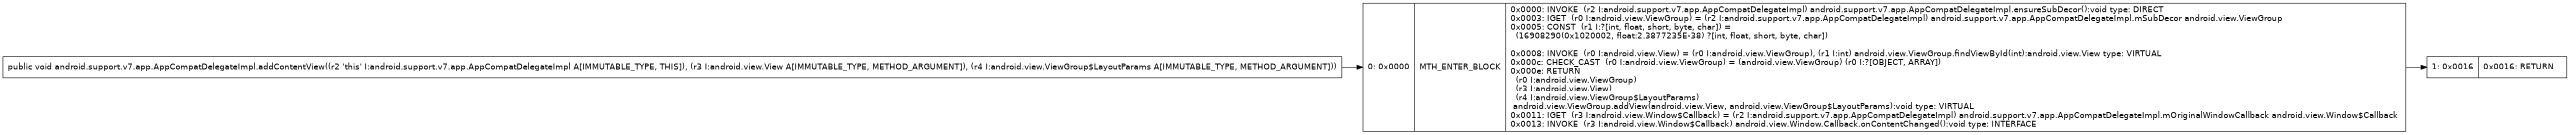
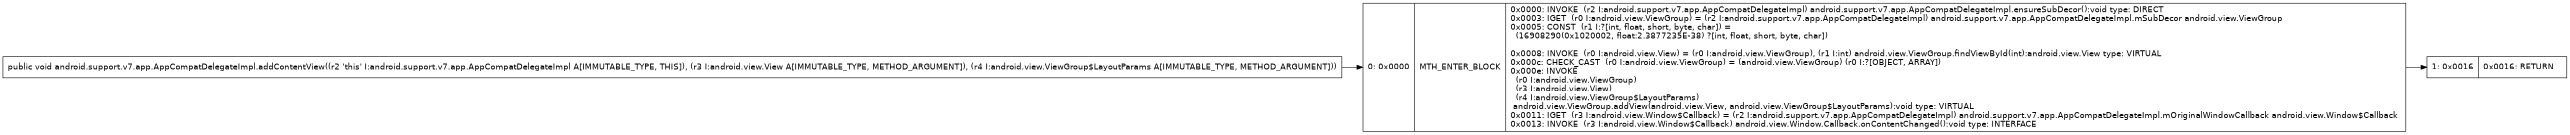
node "0: 0x0000": text "0x000e: RETURN" -> "0x000e: INVOKE"
